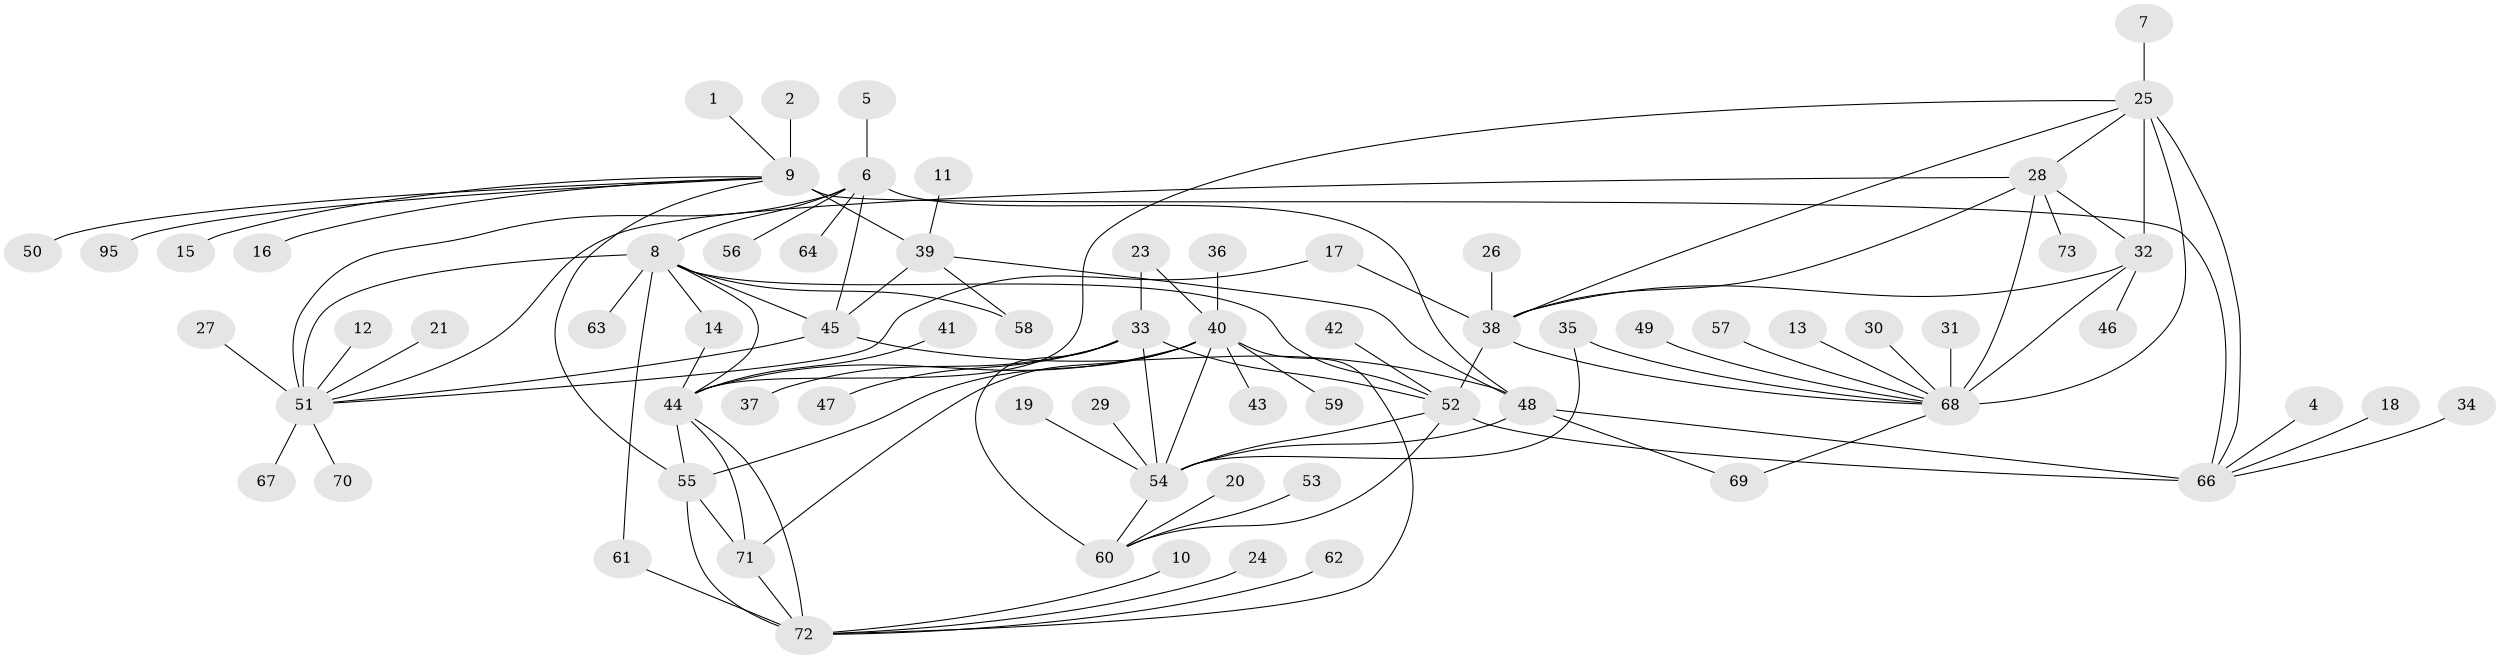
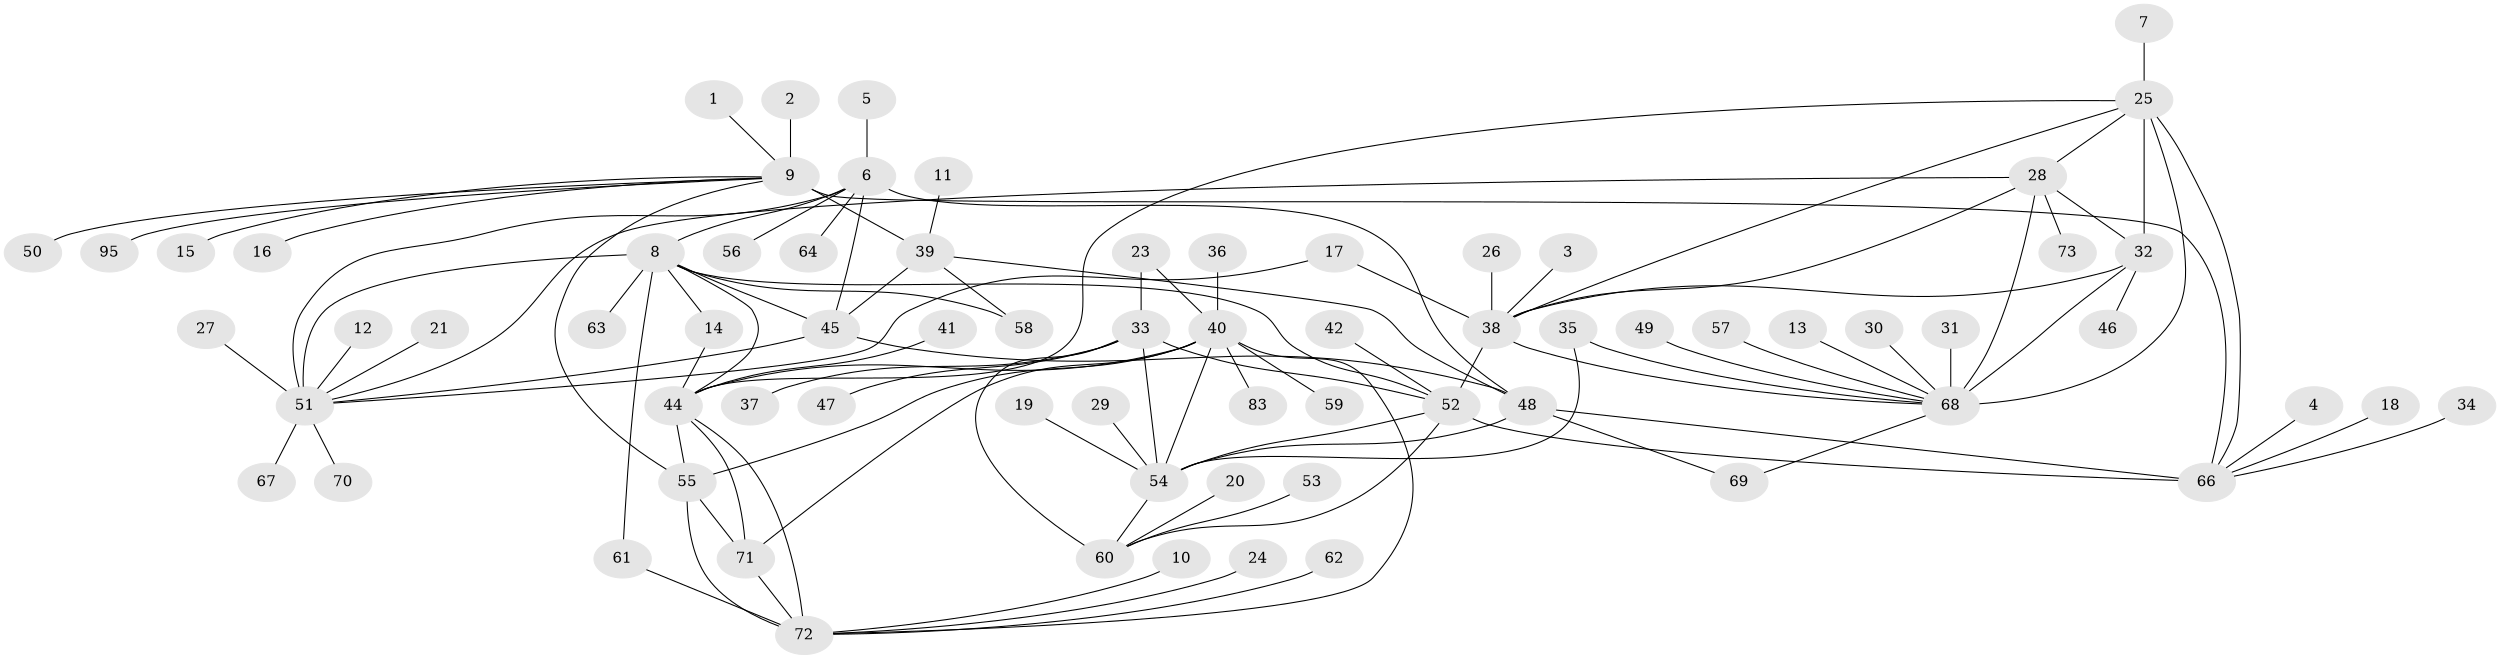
node "3": added
node "43": label "43" -> "83"
